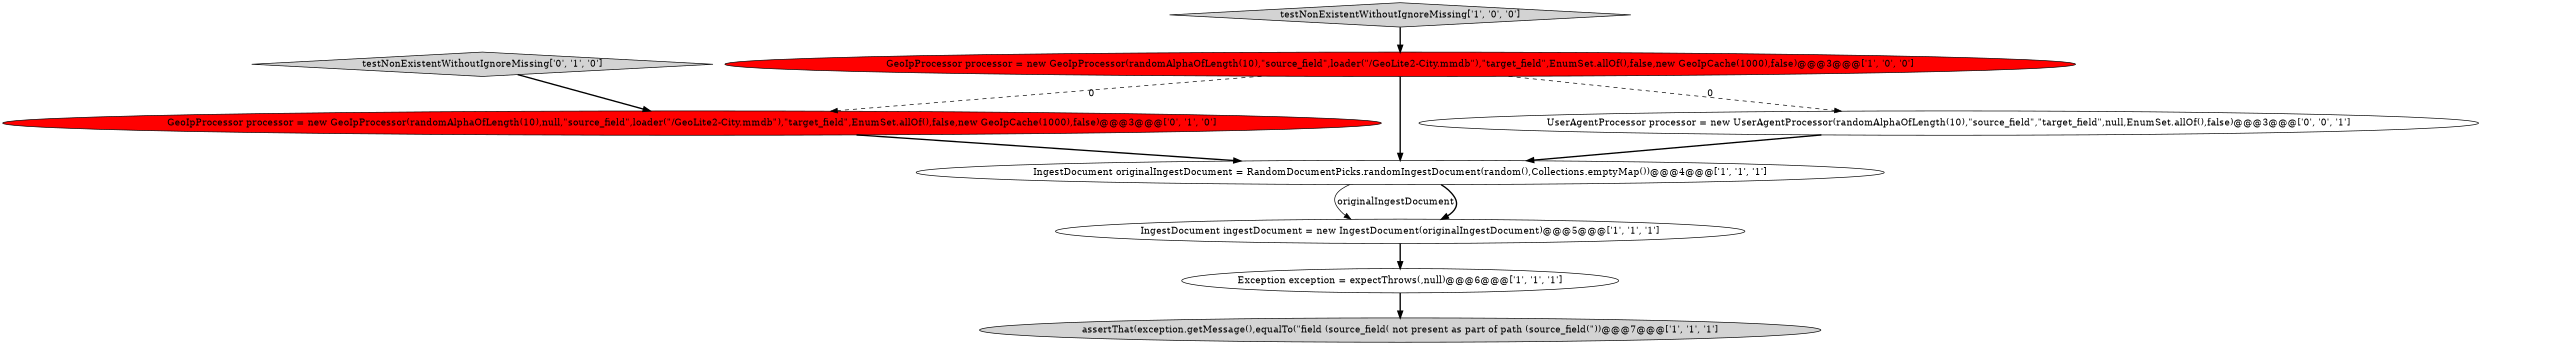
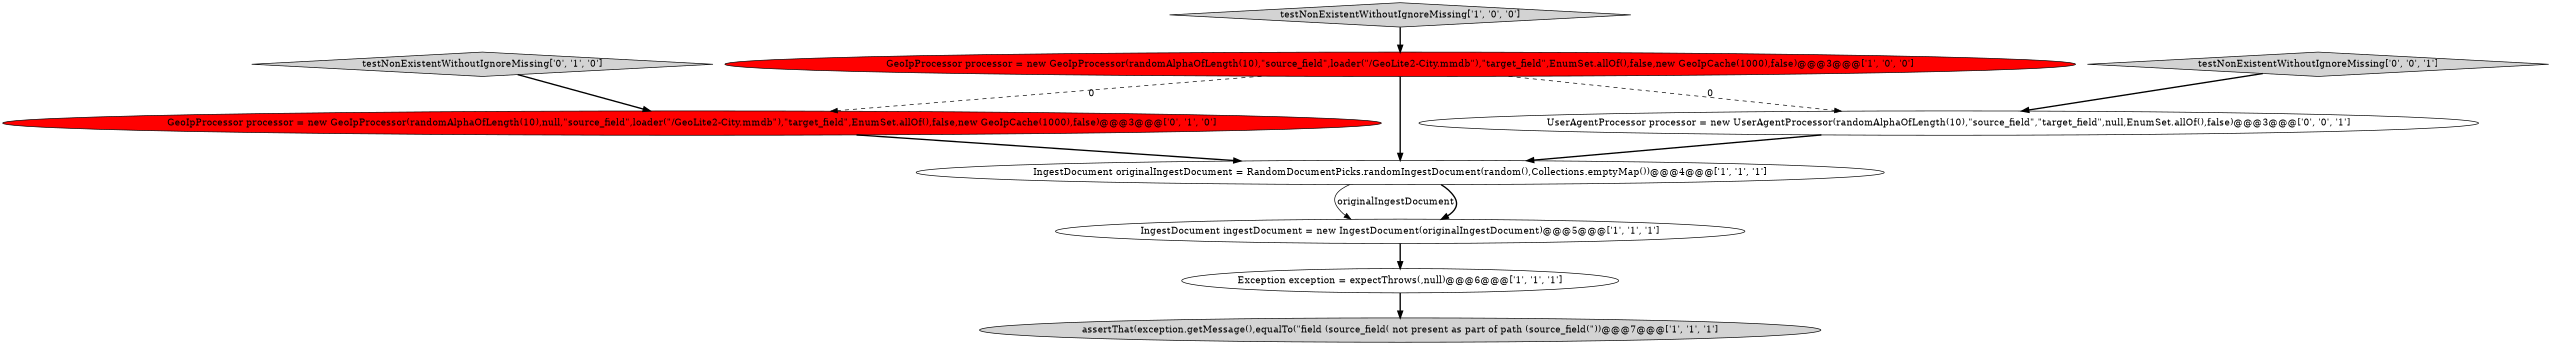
node "testNonExistentWithoutIgnoreMissing['0', '0', '1']": added
